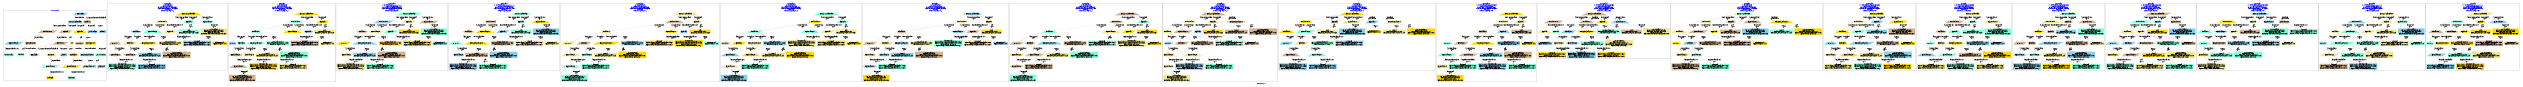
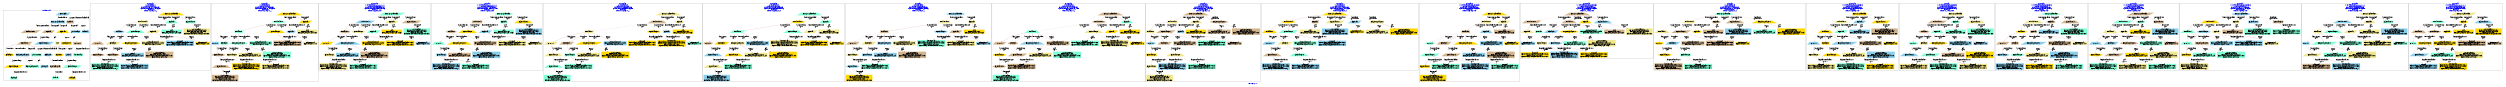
cluster "1-birth model": label "1-birth model" -> "1-correct model"
edge "E48_Place_Name1" -> "Residence": label "label" -> "P100i_died_in"
edge "E48_Place_Name1" -> "E53_Place1": reversed
node "Artist_Appellation_URI": label "Artist_Appellation_URI" -> "Details_Appellation_URI"
